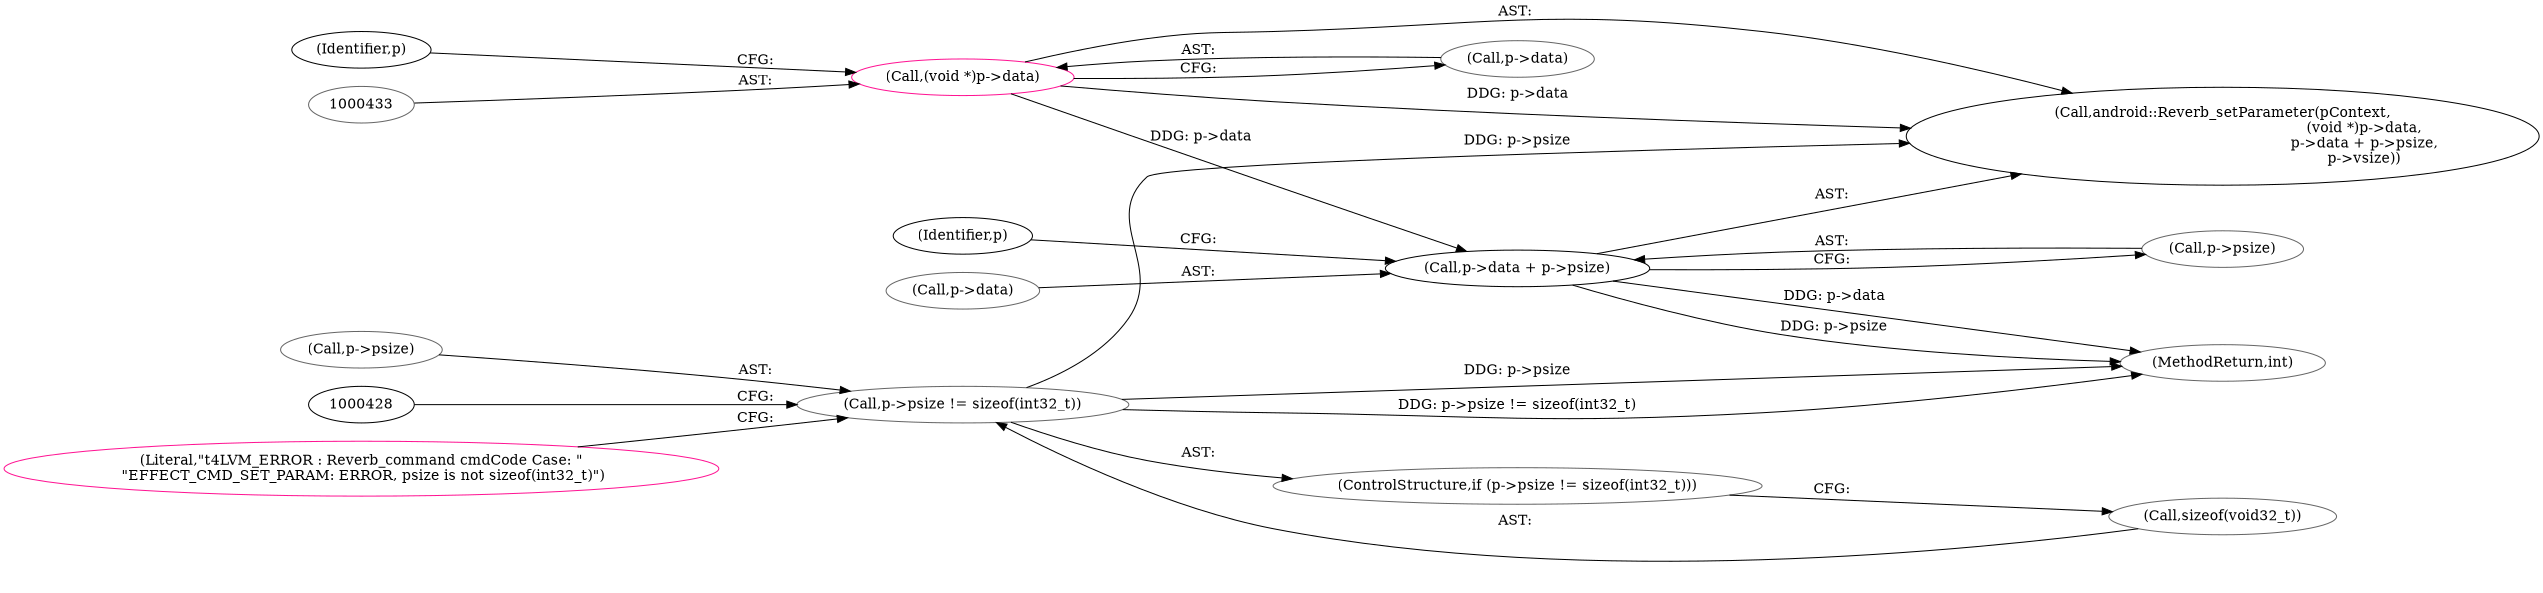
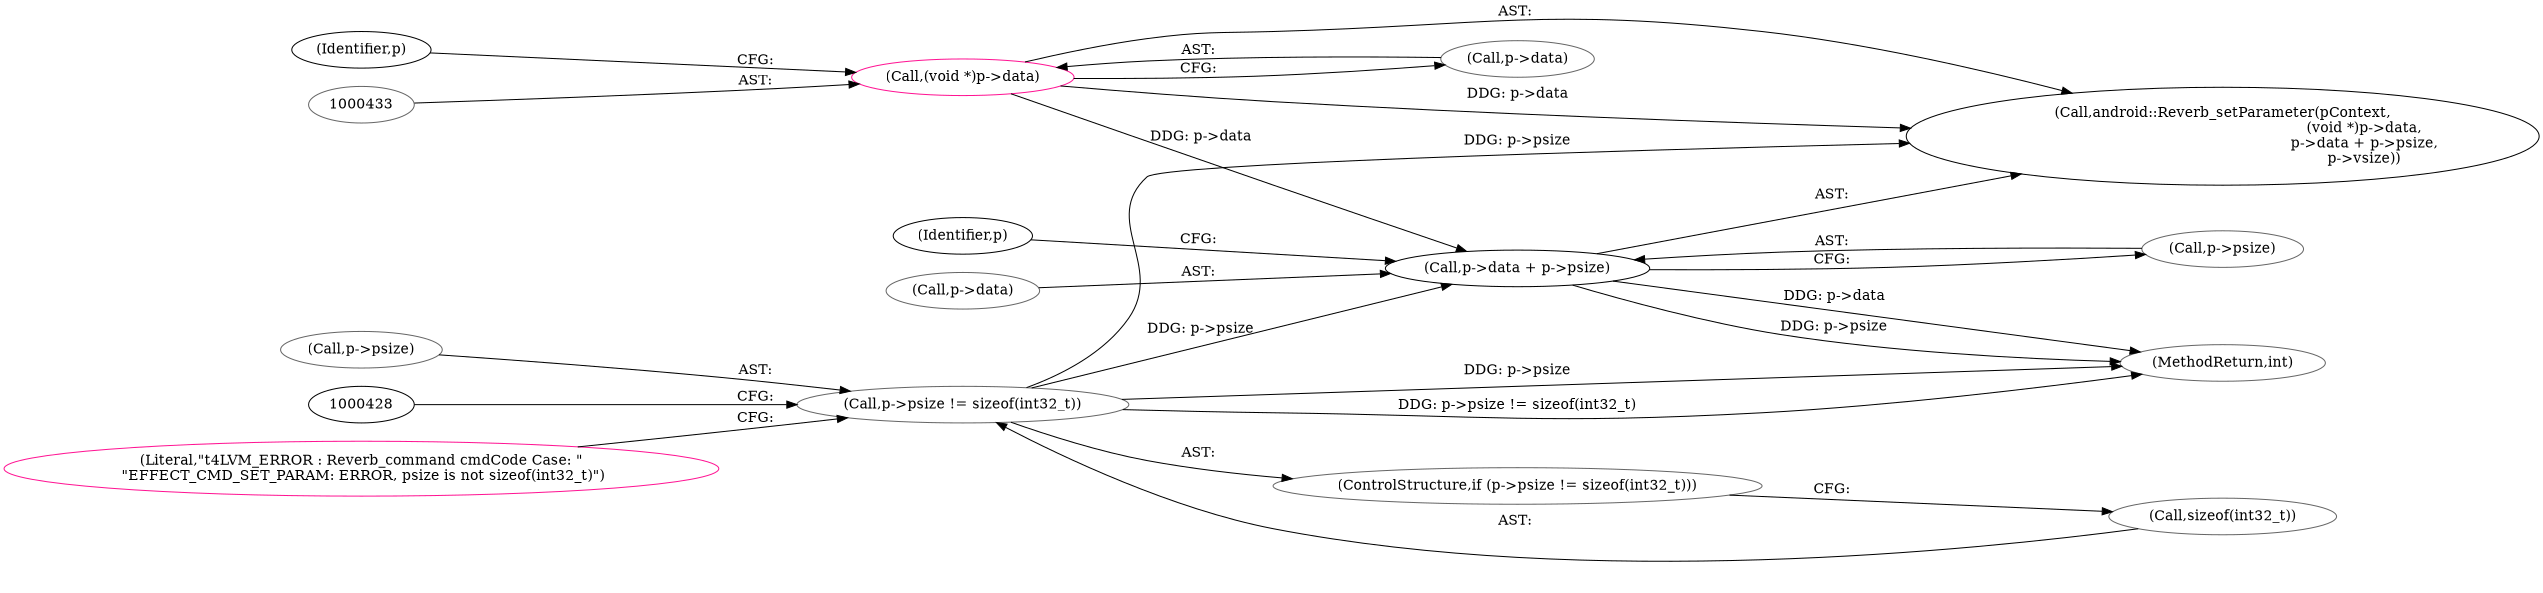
edge "(Call,p->psize != sizeof(int32_t))" -> "(Call,p->data + p->psize)": added, label "DDG: p->psize"
node "(Call,sizeof(void32_t))": label "(Call,sizeof(void32_t))" -> "(Call,sizeof(int32_t))"
